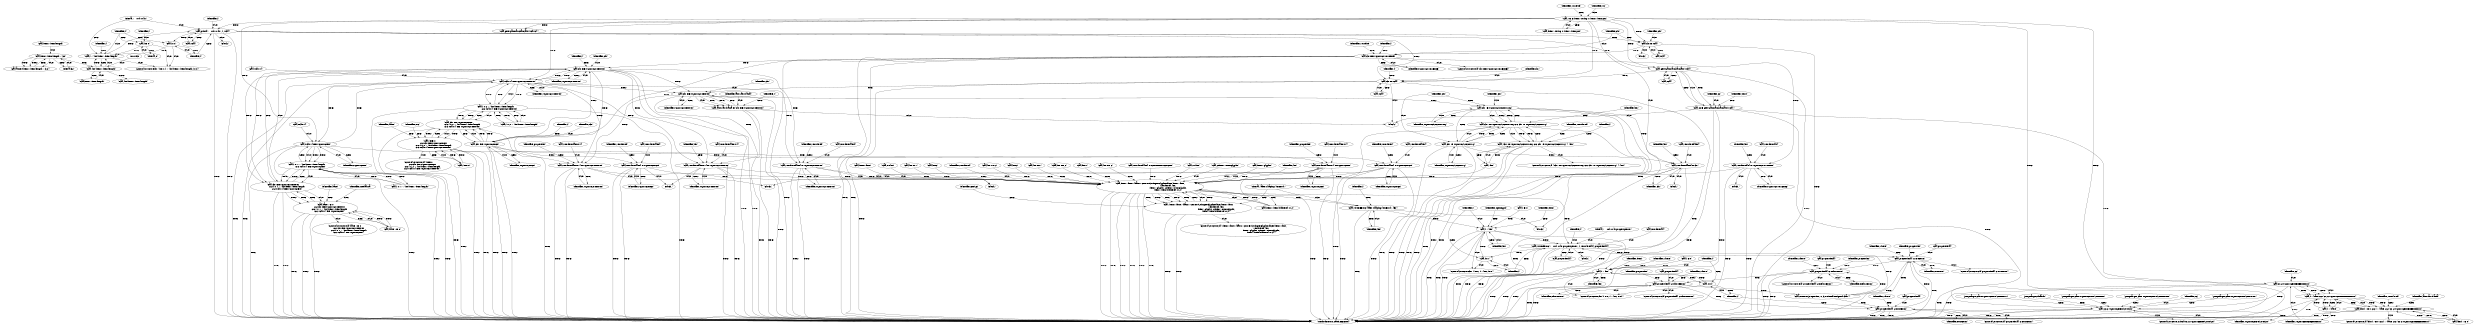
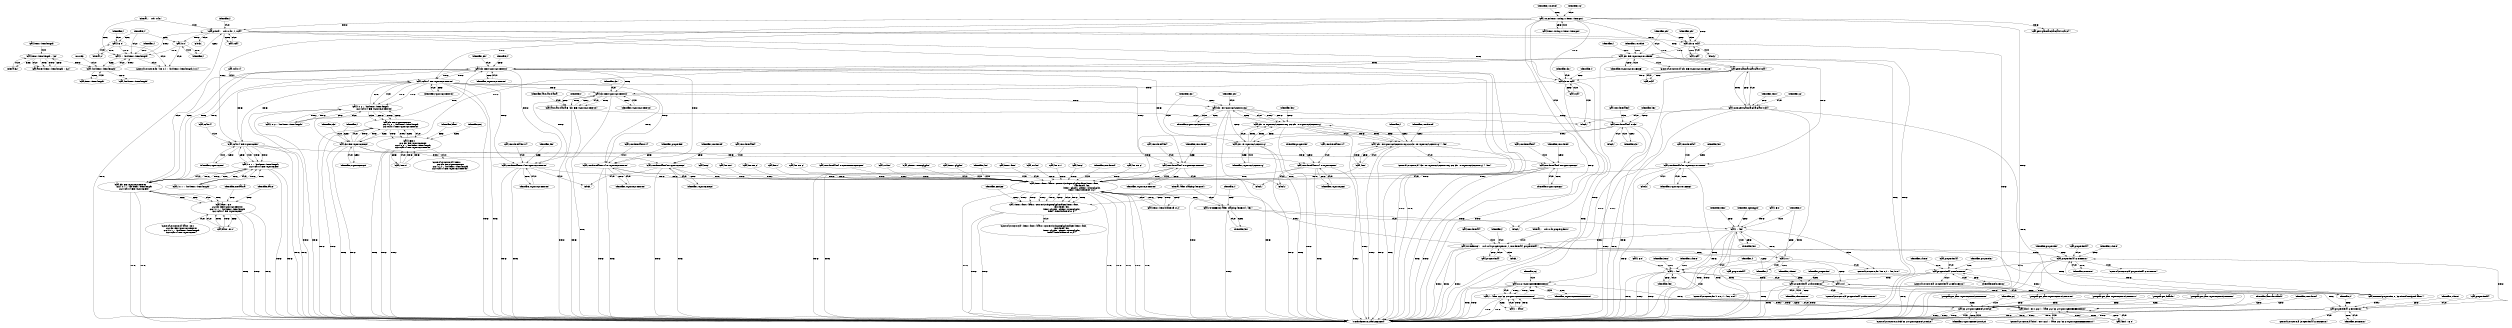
edge "(Call,chr != Mymr_C_SIGN_ZWJ)" -> "(Call,reordered[len] = chr)": reversed
node "(Call,memset(properties, 0, 32*sizeof(unsigned char)))": label "(Call,memset(properties, 0, 32*sizeof(unsigned char)))" -> "(Call,memset(properties, 0, 32*sizeof(unsigned after)))"
edge "(Call,i > base)" -> "(Identifier,Mymr_CF_AFTER_KINZI)": now "(Call,cc & Mymr_CF_AFTER_KINZI)" -> "(Identifier,Mymr_CF_AFTER_KINZI)"
